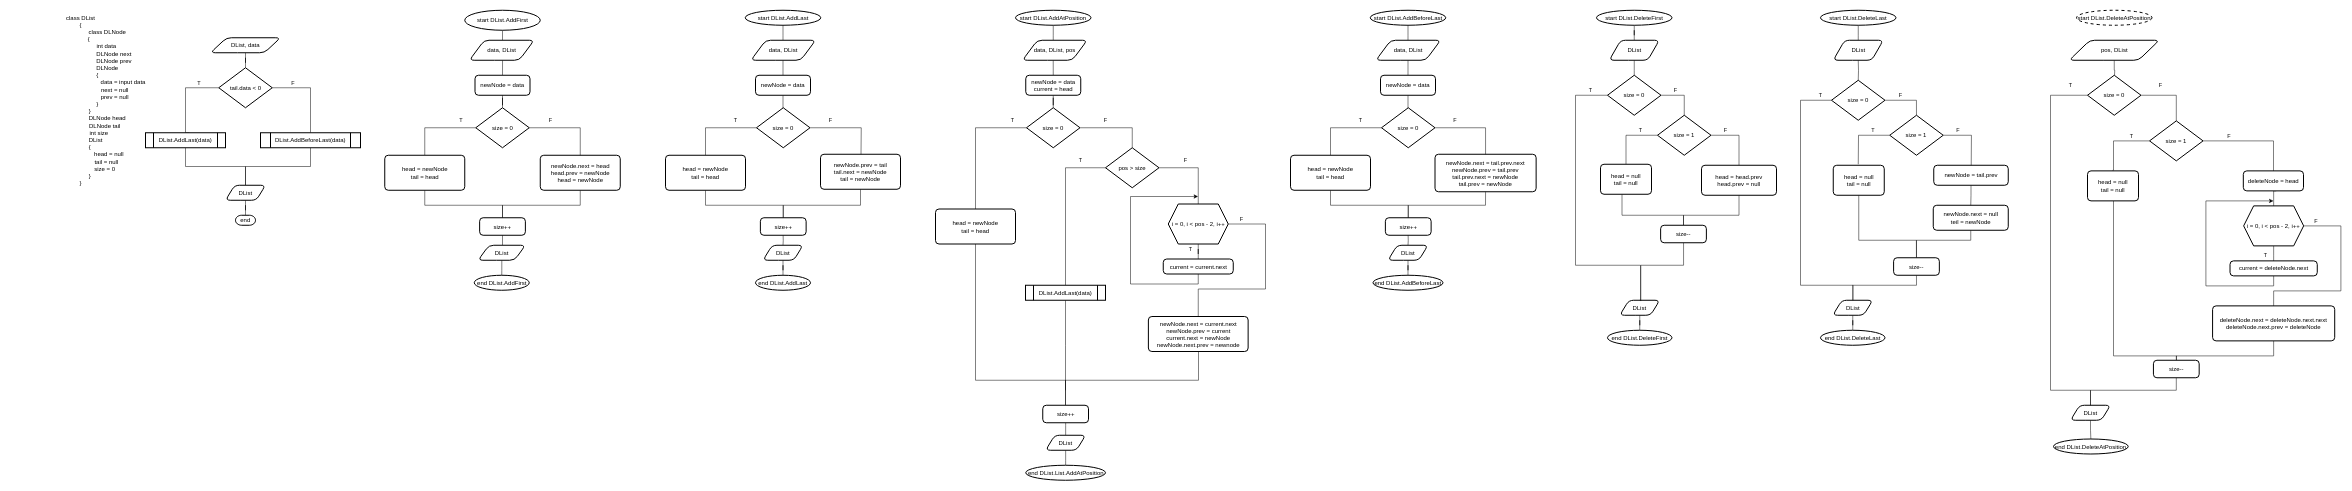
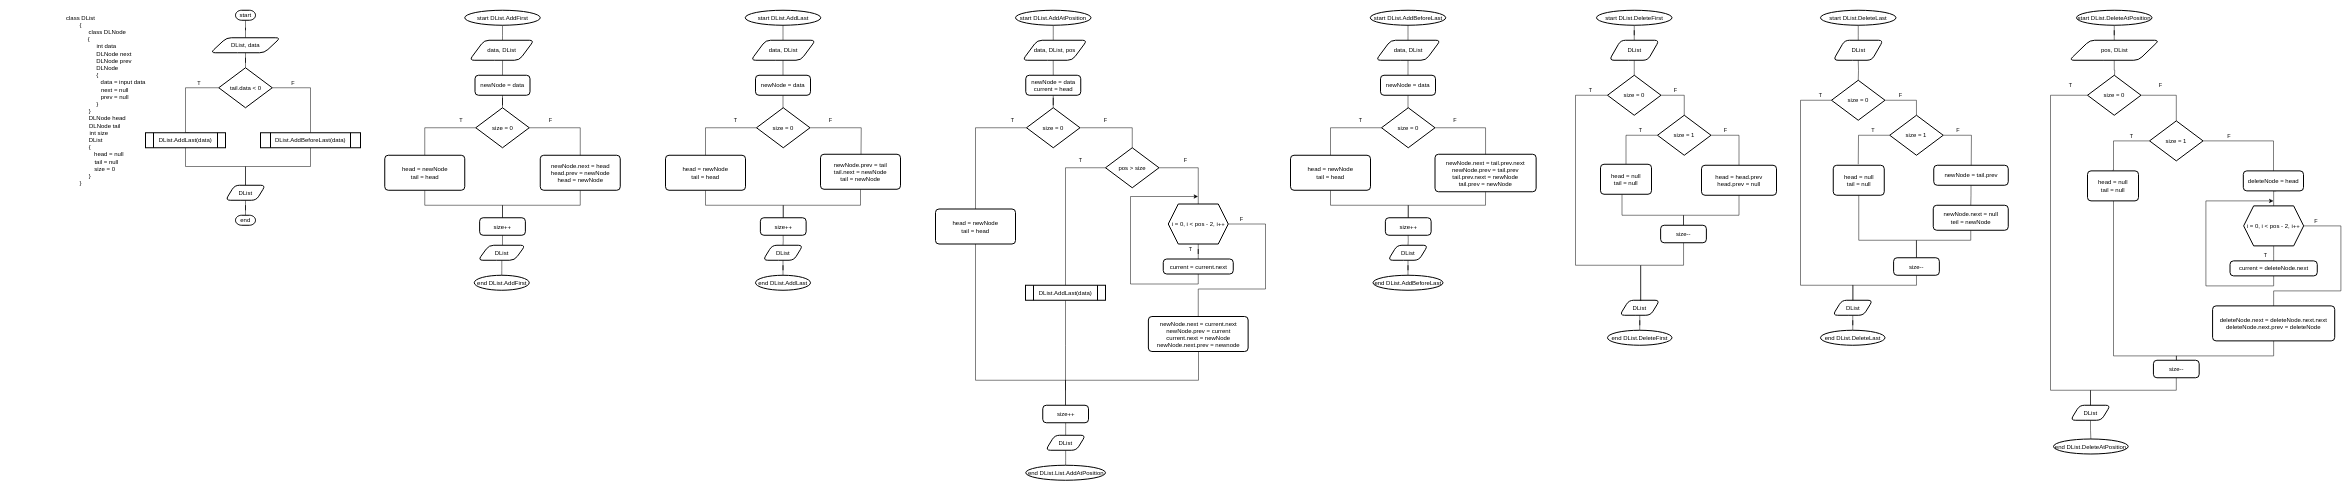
node "start": added
node "start DList.DeleteAtPosition": style dashed -> solid
node "start DList.AddFirst": size 76x20 -> 76x15
edge "start" -- "DList, data": added
edge "start DList.DeleteAtPosition" -- "pos, DList": added
